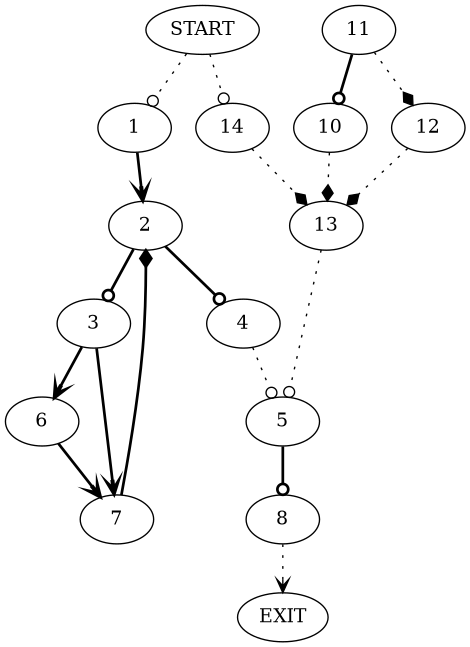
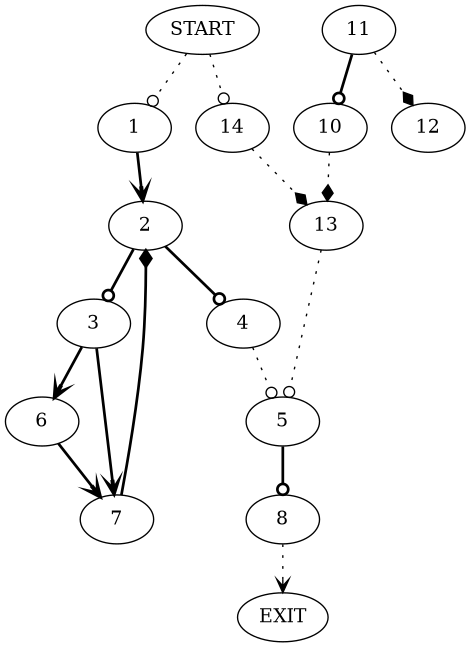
edge "12" -> "13": removed
